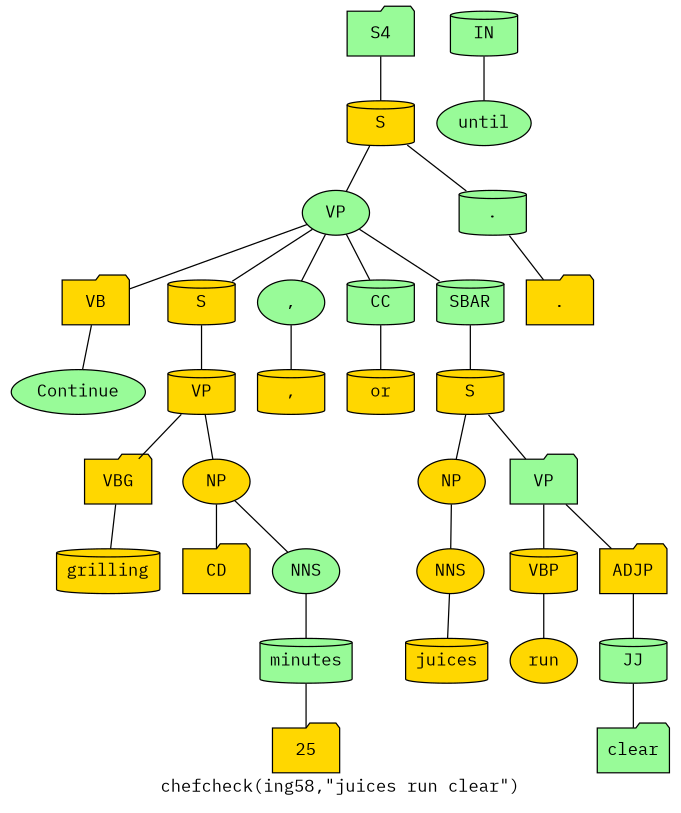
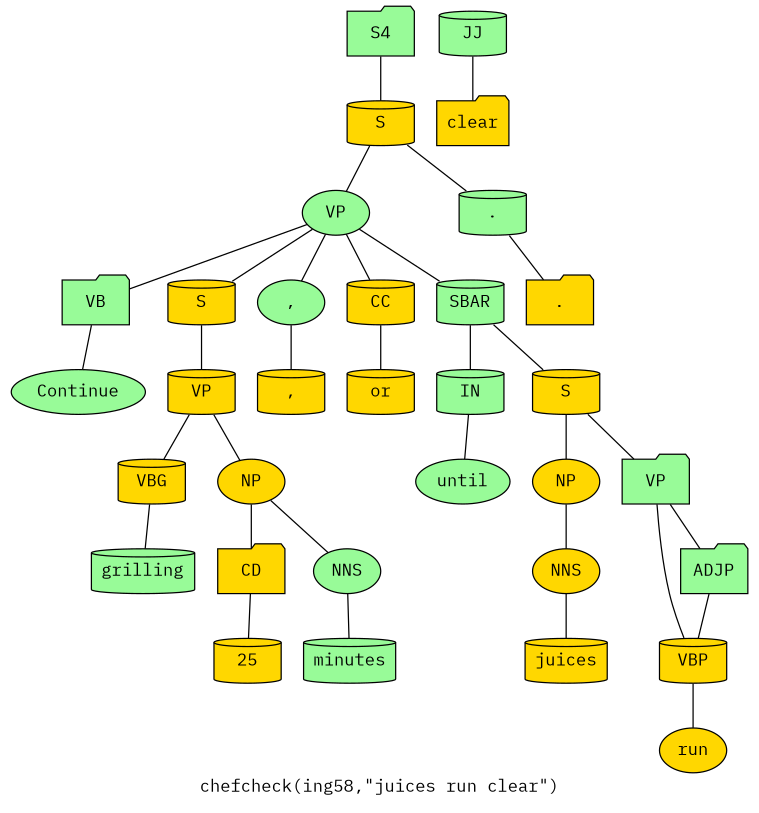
node "VB": fillcolor gold -> palegreen
node "CC": fillcolor palegreen -> gold
edge "SBAR" -- "IN": added
node "VBG": shape folder -> cylinder
node "grilling": fillcolor gold -> palegreen
node "ADJP": fillcolor gold -> palegreen
edge "ADJP" -- "JJ": now "ADJP" -- "VBP"
edge "minutes" -- "25": now "CD" -- "25"
node "25": shape folder -> cylinder
node "clear": fillcolor palegreen -> gold
